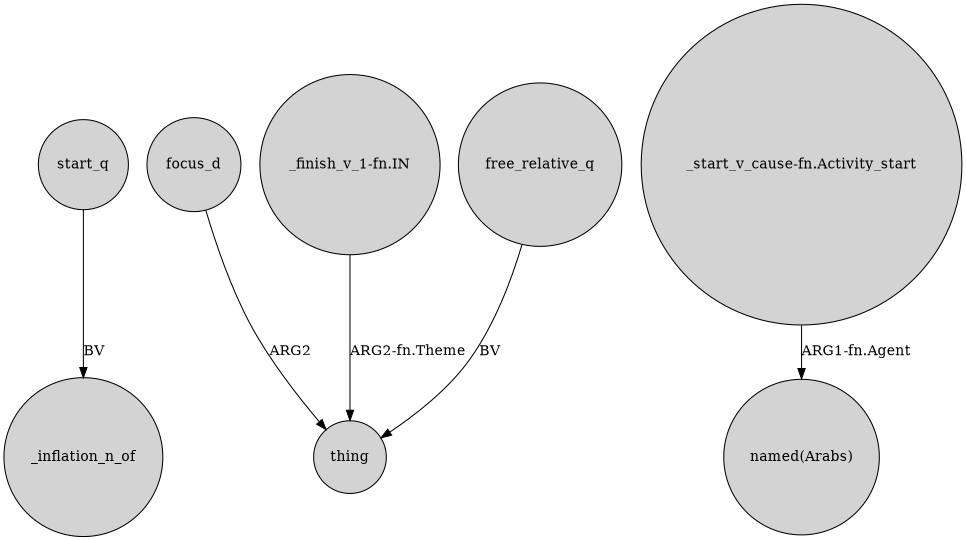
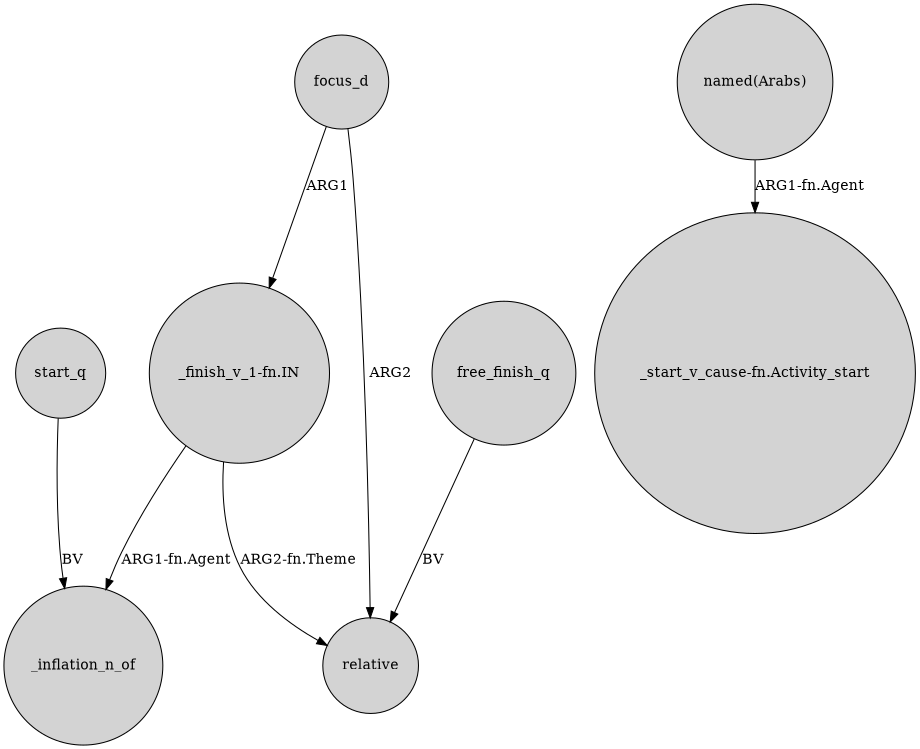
node "free_relative_q": label "free_relative_q" -> "free_finish_q"
edge "focus_d" -> "_finish_v_1-fn.IN": added, label "ARG1"
edge "_start_v_cause-fn.Activity_start" -> "named(Arabs)": reversed
node "thing": label "thing" -> "relative"
edge "_finish_v_1-fn.IN" -> "_inflation_n_of": added, label "ARG1-fn.Agent"
